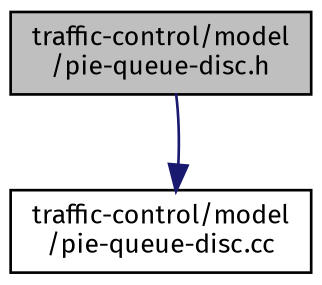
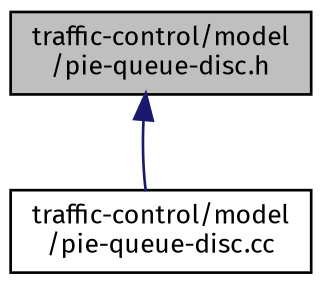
edge "traffic-control/model /pie-queue-disc.h" -> "traffic-control/model /pie-queue-disc.cc": reversed
